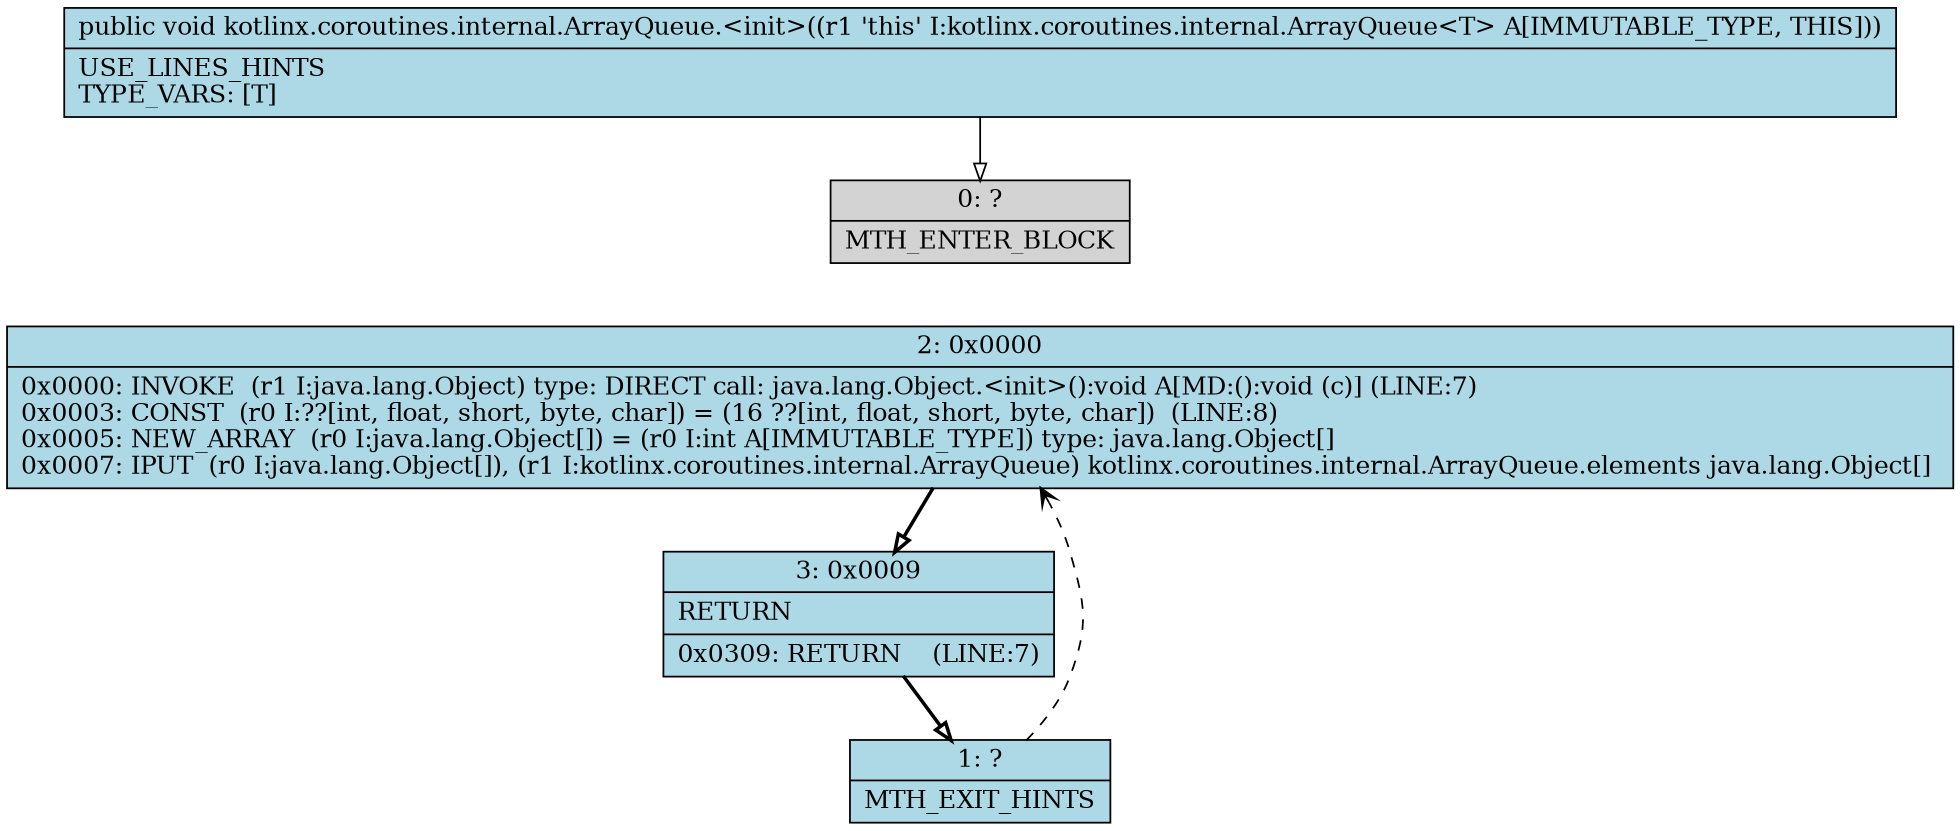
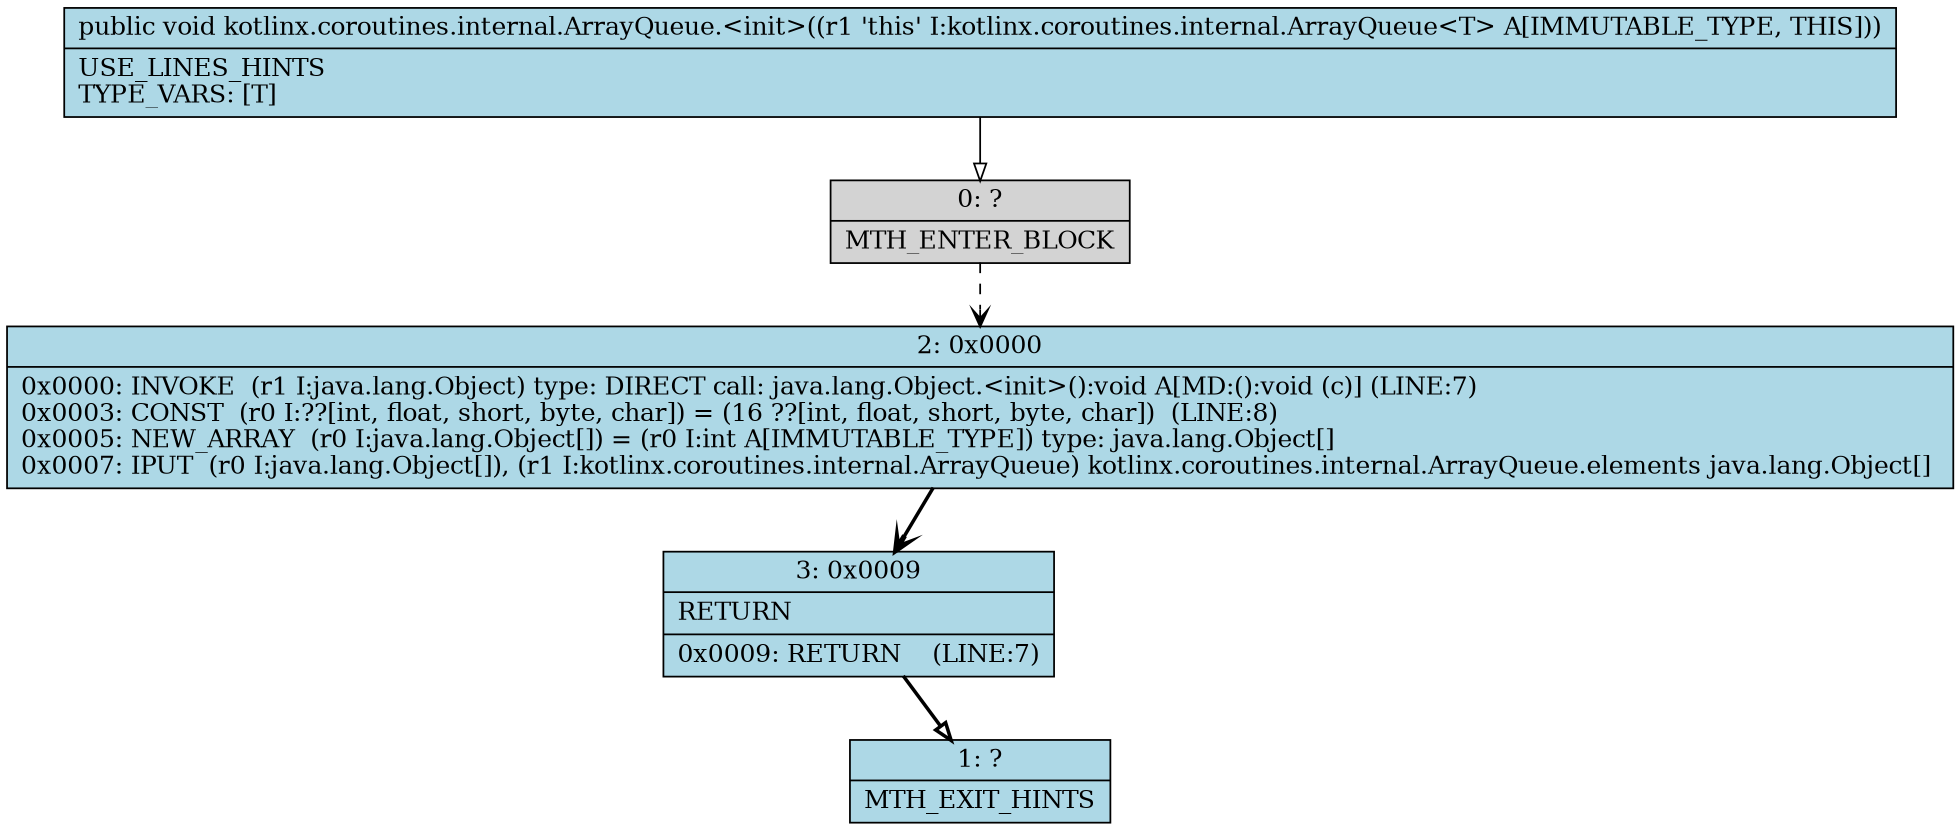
edge "2: 0x0000" -> "3: 0x0009": arrowhead onormal -> vee
edge "1: ?" -> "2: 0x0000": now "0: ?" -> "2: 0x0000"
node "3: 0x0009": text "0x0309: RETURN    (LINE:7)" -> "0x0009: RETURN    (LINE:7)"
